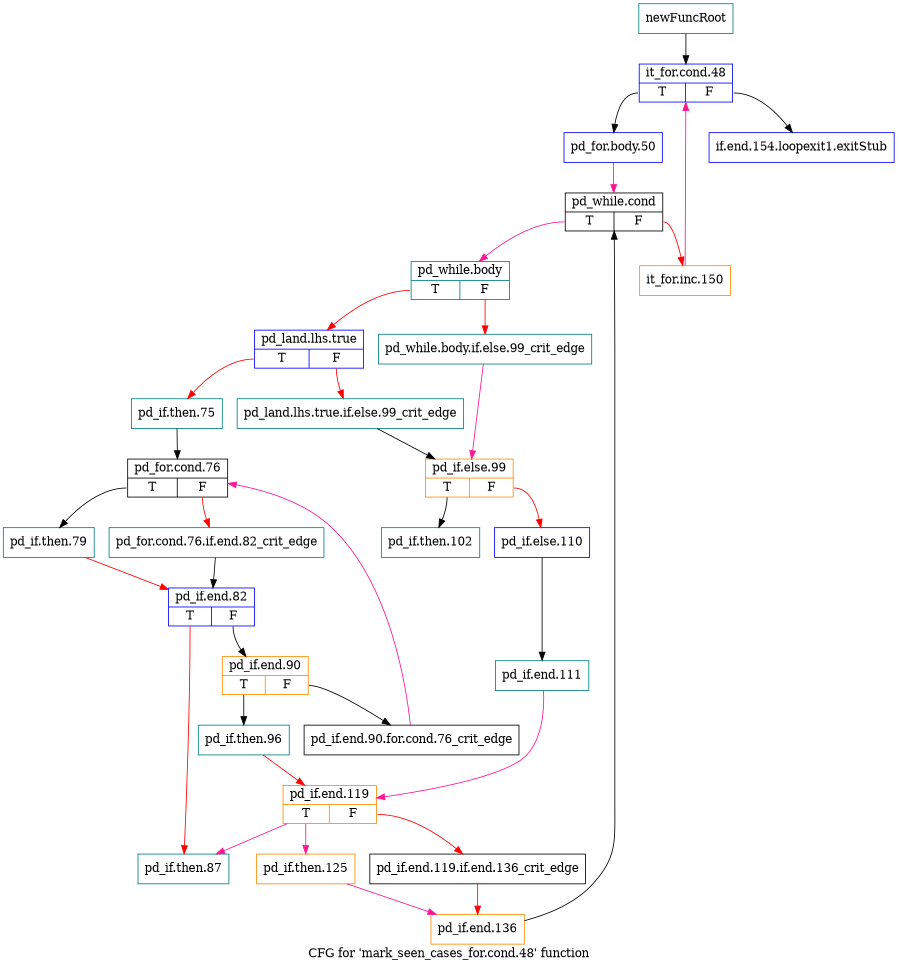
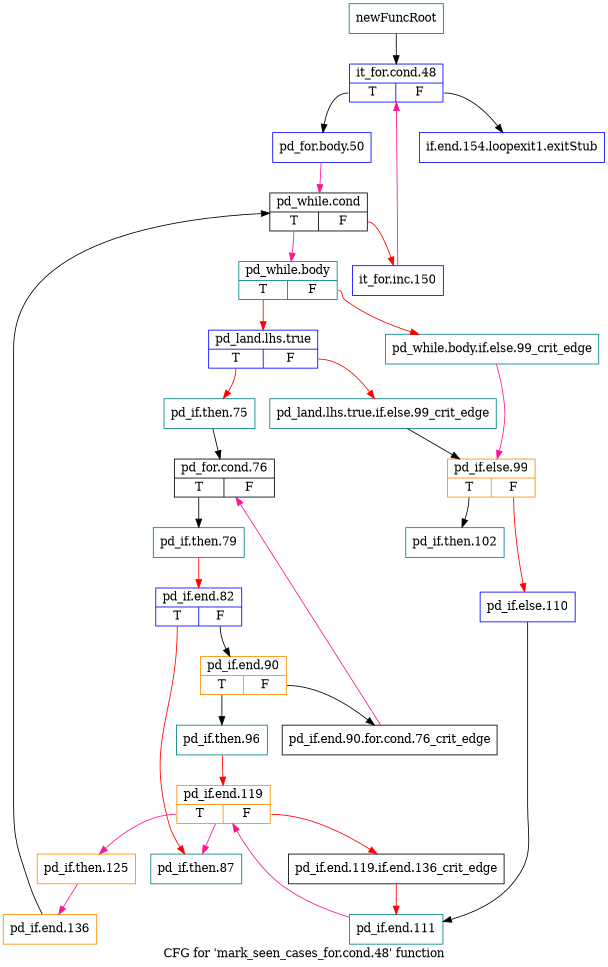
node "it_for.inc.150": color darkorange -> blue
node "pd_for.cond.76.if.end.82_crit_edge": removed
edge "pd_if.end.119.if.end.136_crit_edge" -> "pd_if.end.136": now "pd_if.end.119.if.end.136_crit_edge" -> "pd_if.end.111"
